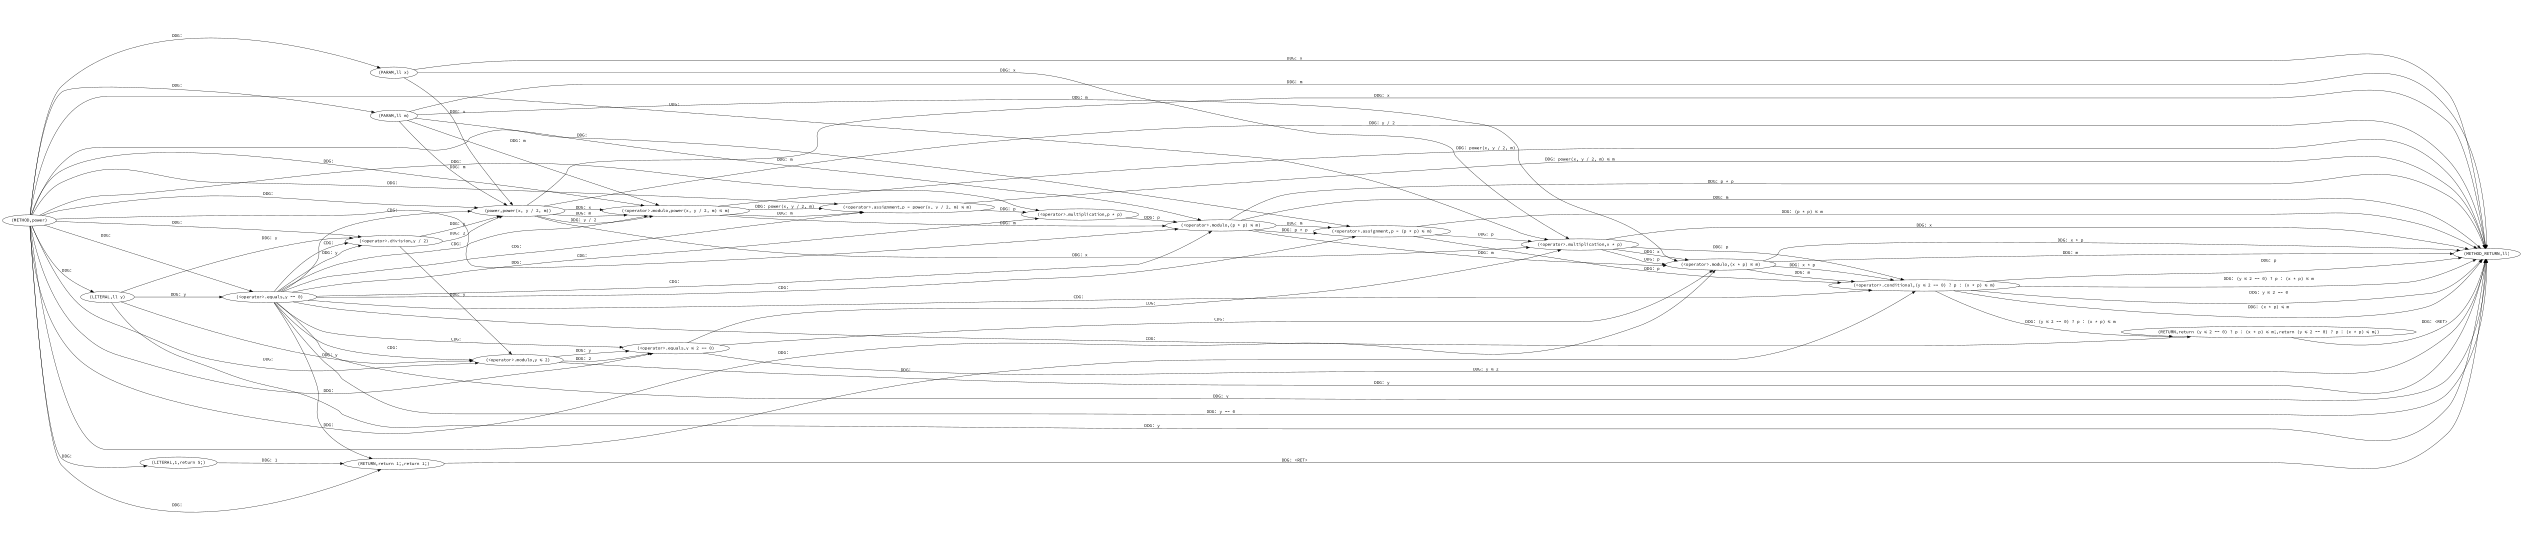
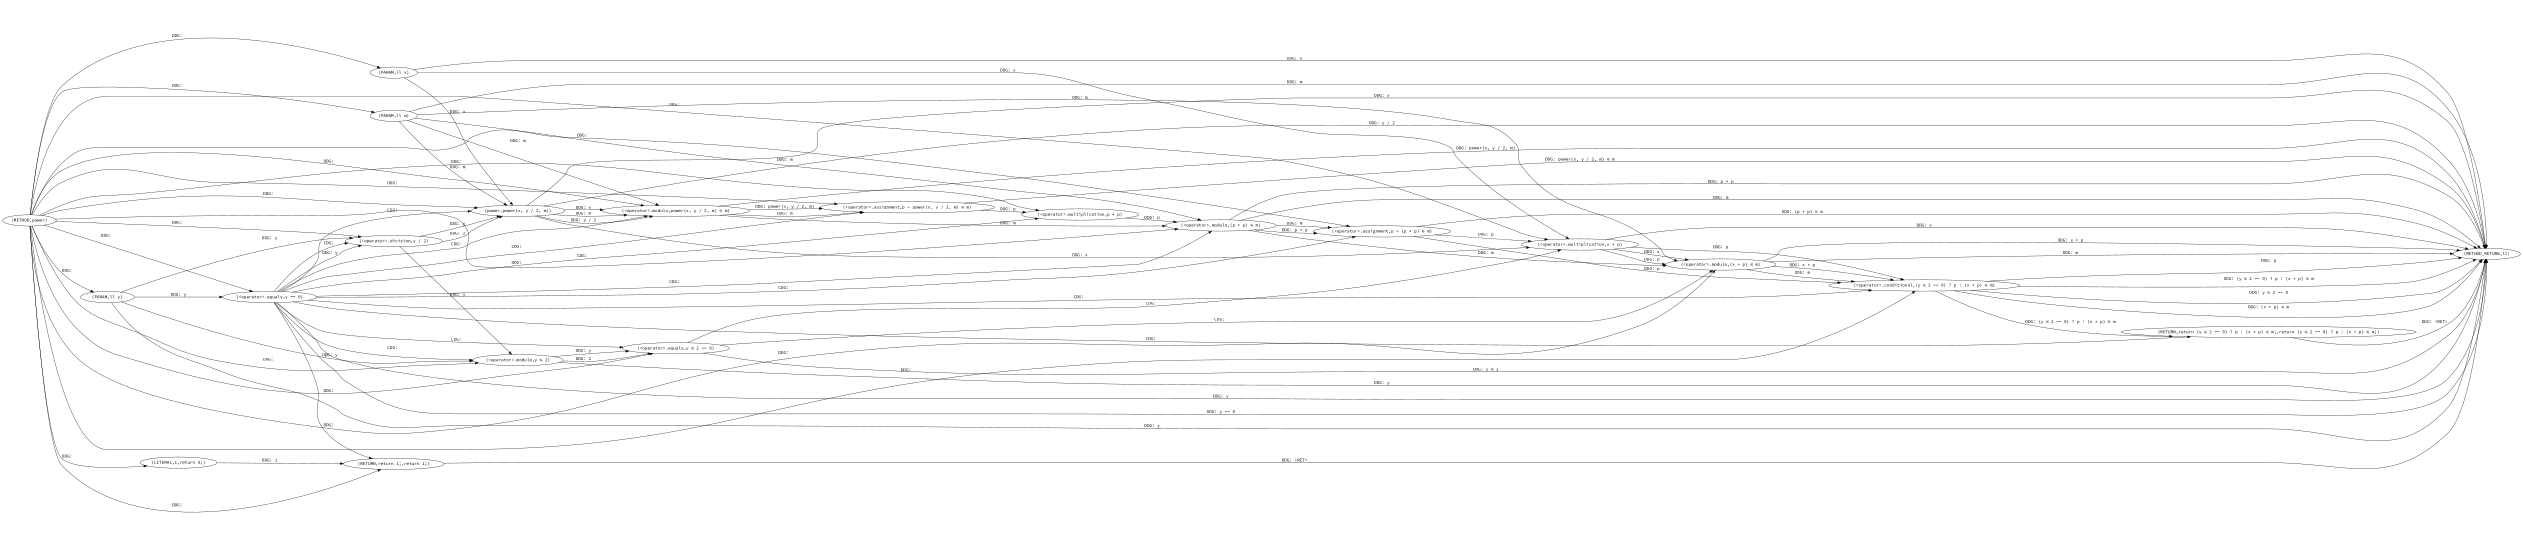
node "(LITERAL,ll y)": label "(LITERAL,ll y)" -> "(PARAM,ll y)"
